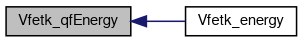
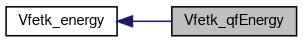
edge "Vfetk_energy" -> "Vfetk_qfEnergy": reversed
